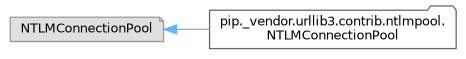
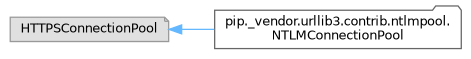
node "NTLMConnectionPool": label "NTLMConnectionPool" -> "HTTPSConnectionPool"
